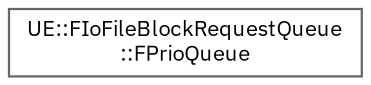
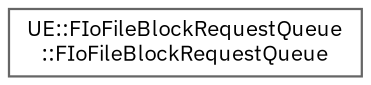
node "UE::FIoFileBlockRequestQueue ::FPrioQueue": label "UE::FIoFileBlockRequestQueue ::FPrioQueue" -> "UE::FIoFileBlockRequestQueue ::FIoFileBlockRequestQueue"
